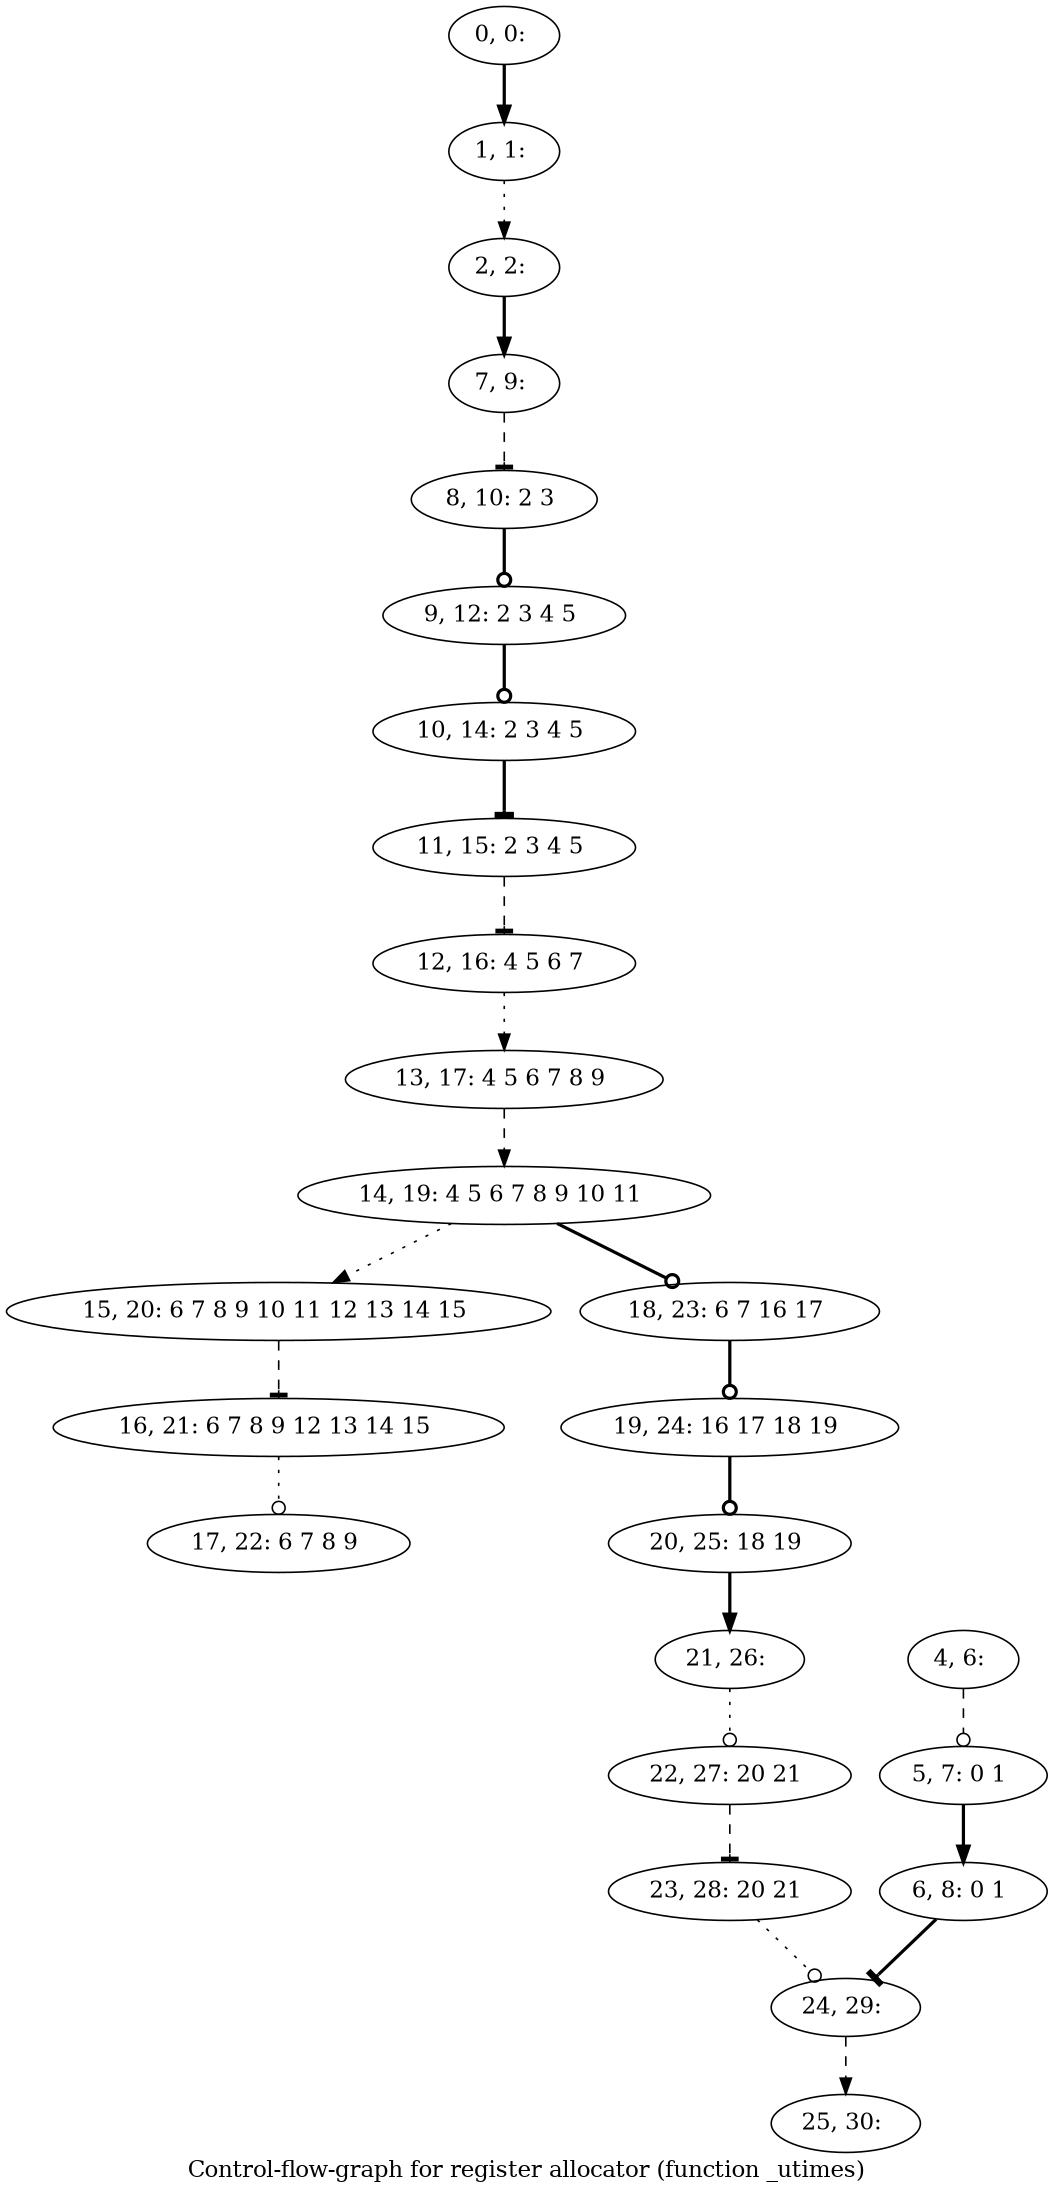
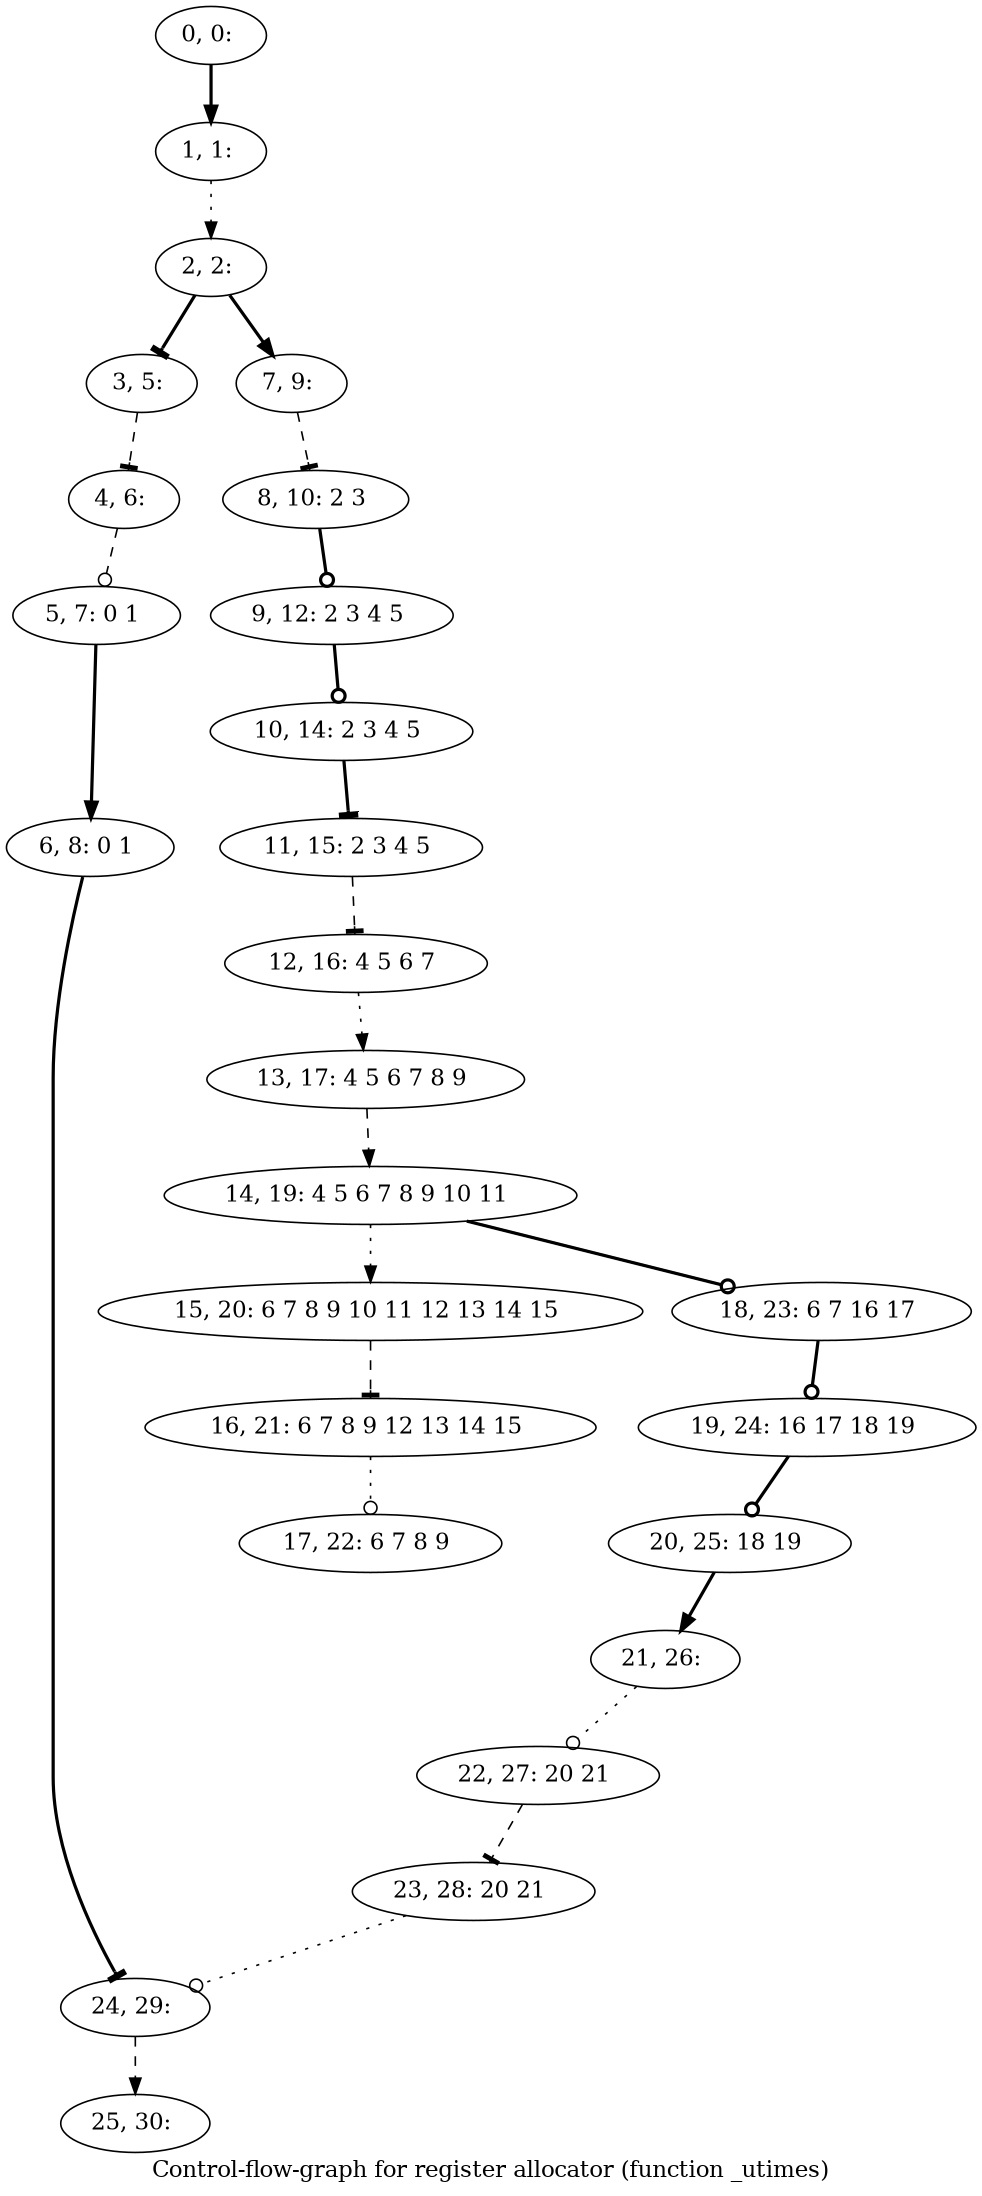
node "3, 5:": added
